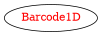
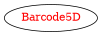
node "Barcode1D": label "Barcode1D" -> "Barcode5D"
